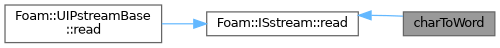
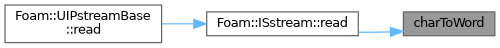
edge "charToWord" -> "Foam::ISstream::read": reversed
